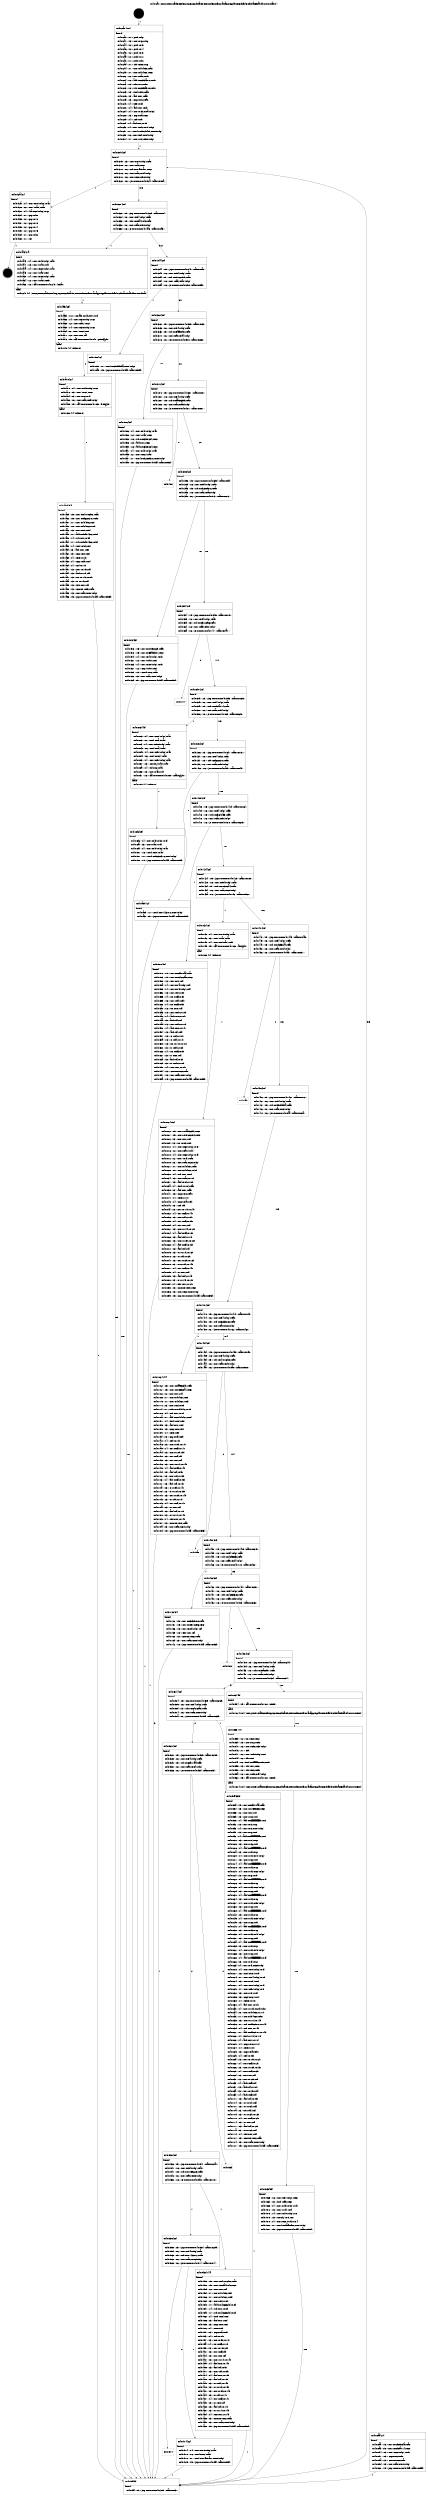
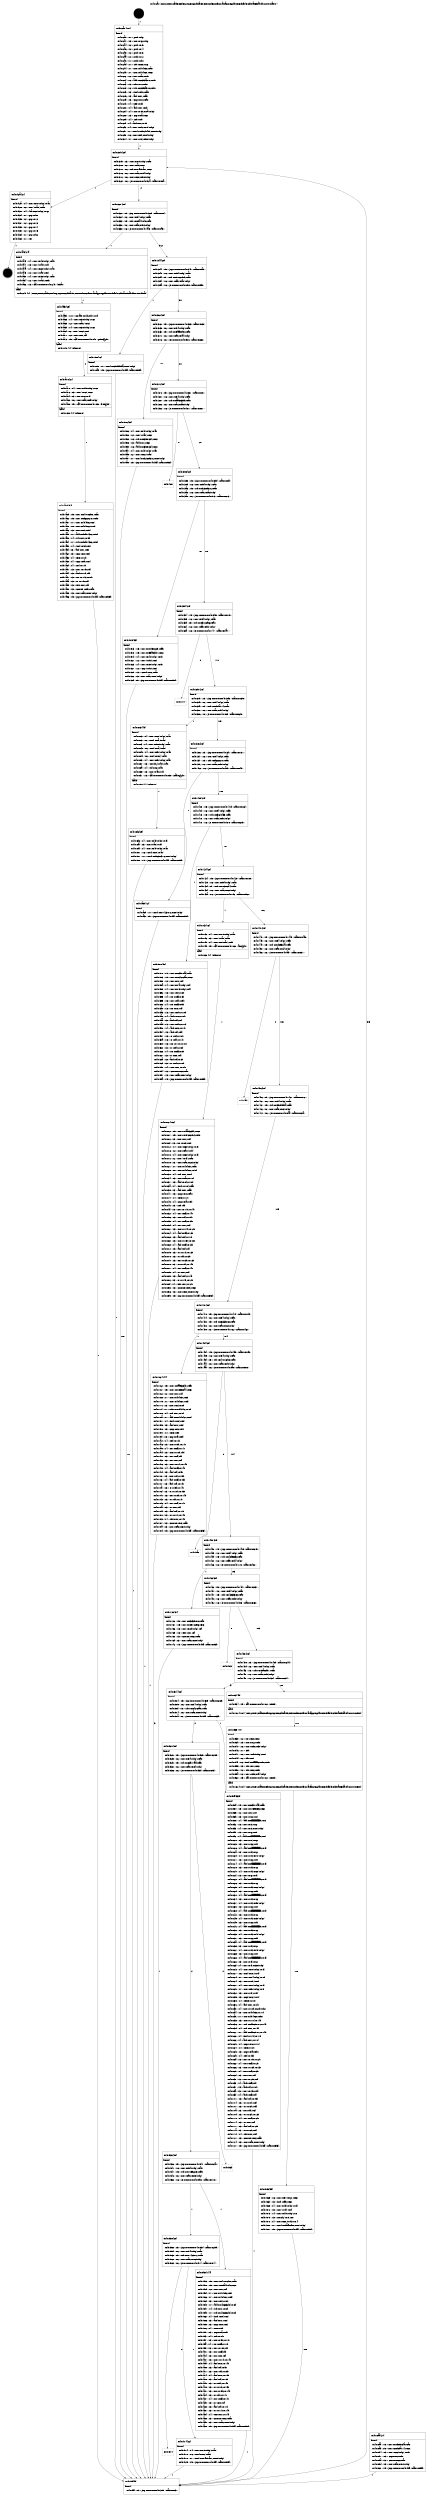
edge "0x40130b [29]" -> "0x401328 [28]": label " 313" -> " 2"
edge "0x40189e [12]" -> "0x401bff [5]": label " 109" -> " 1"
